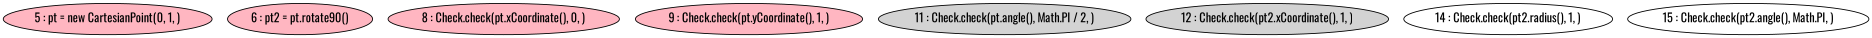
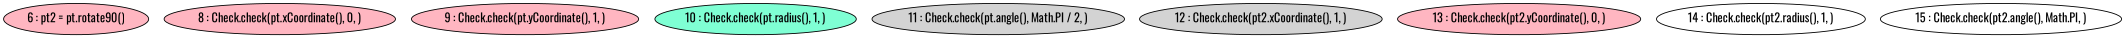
node "5 : pt = new CartesianPoint(0, 1, )": removed
node "10 : Check.check(pt.radius(), 1, )": added
node "13 : Check.check(pt2.yCoordinate(), 0, )": added
